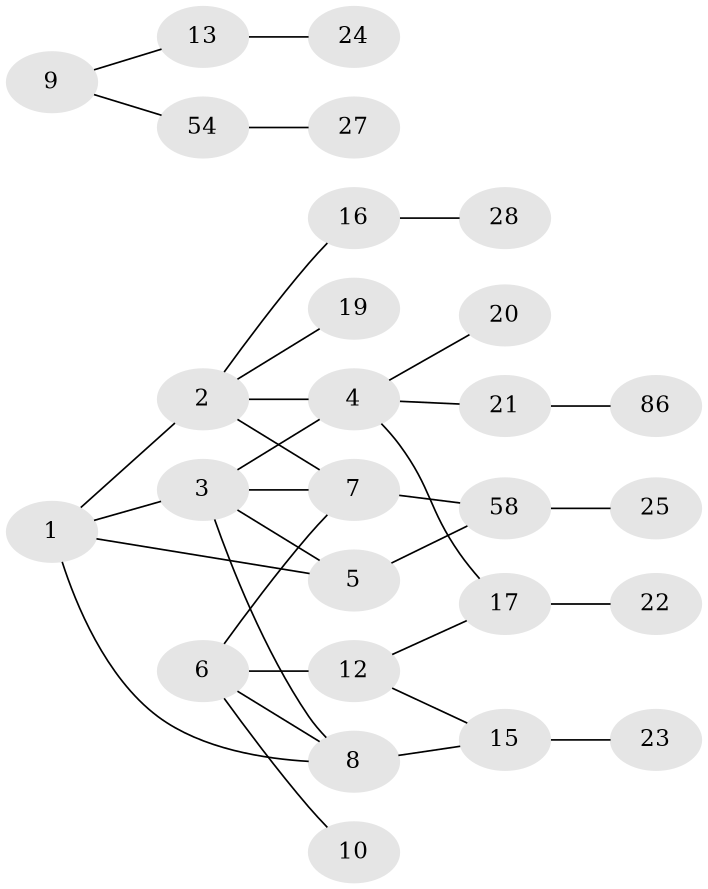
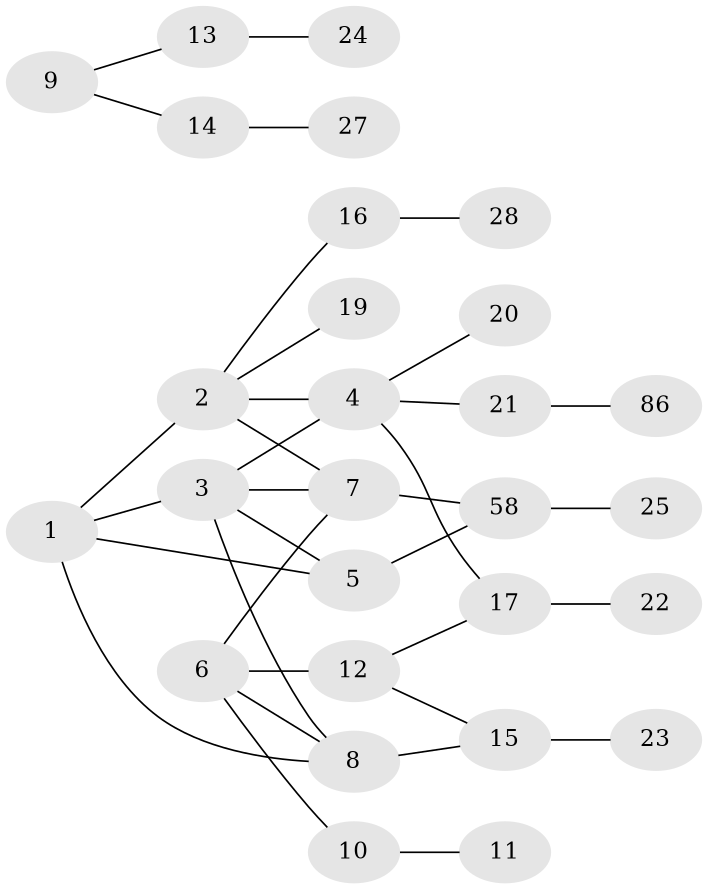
node "54": label "54" -> "14"
node "11": added
